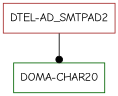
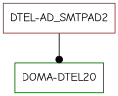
node "DOMA-CHAR20": label "DOMA-CHAR20" -> "DOMA-DTEL20"
